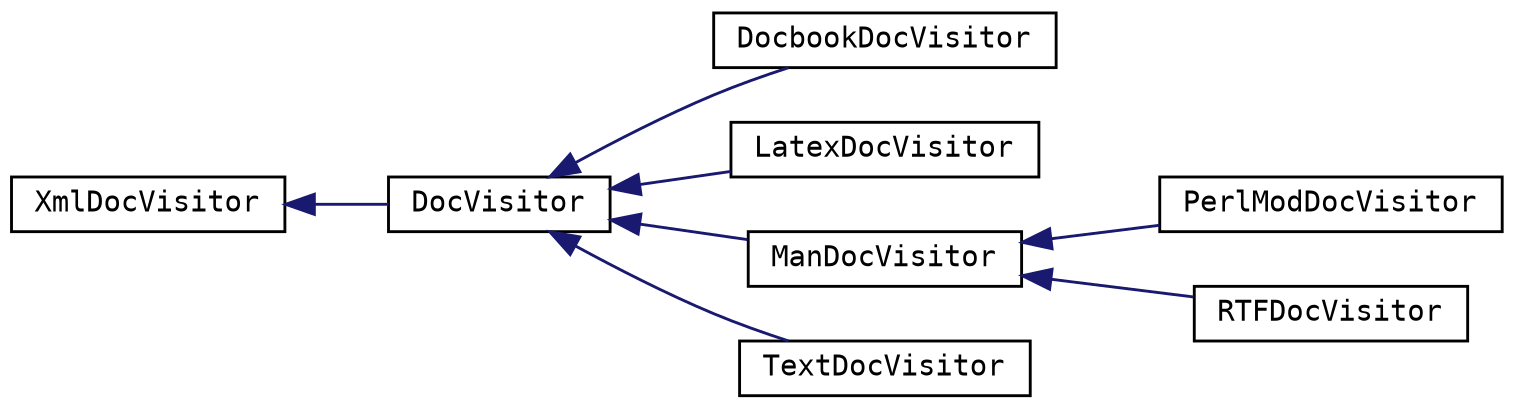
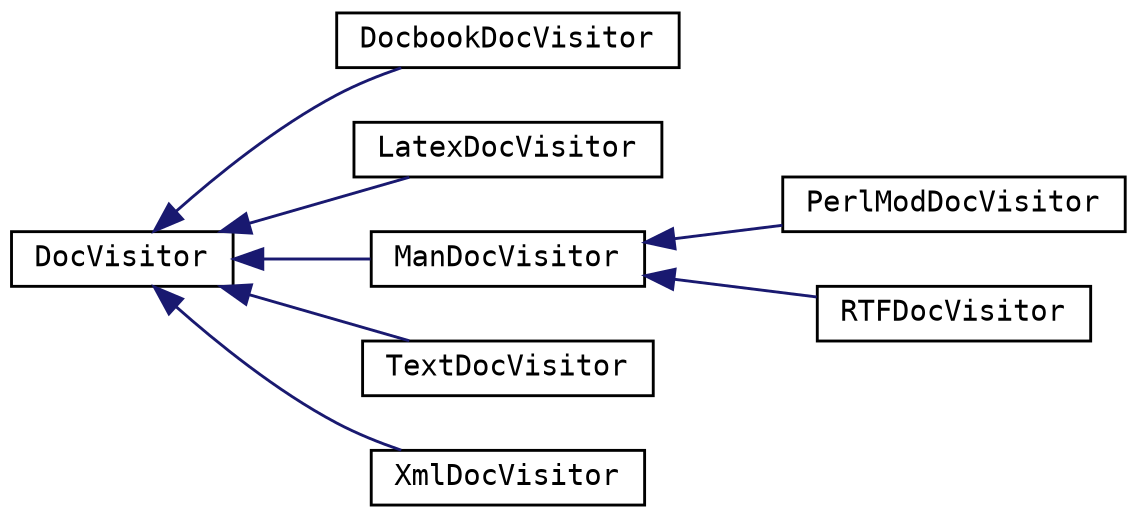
edge "DocVisitor" -> "XmlDocVisitor": reversed
